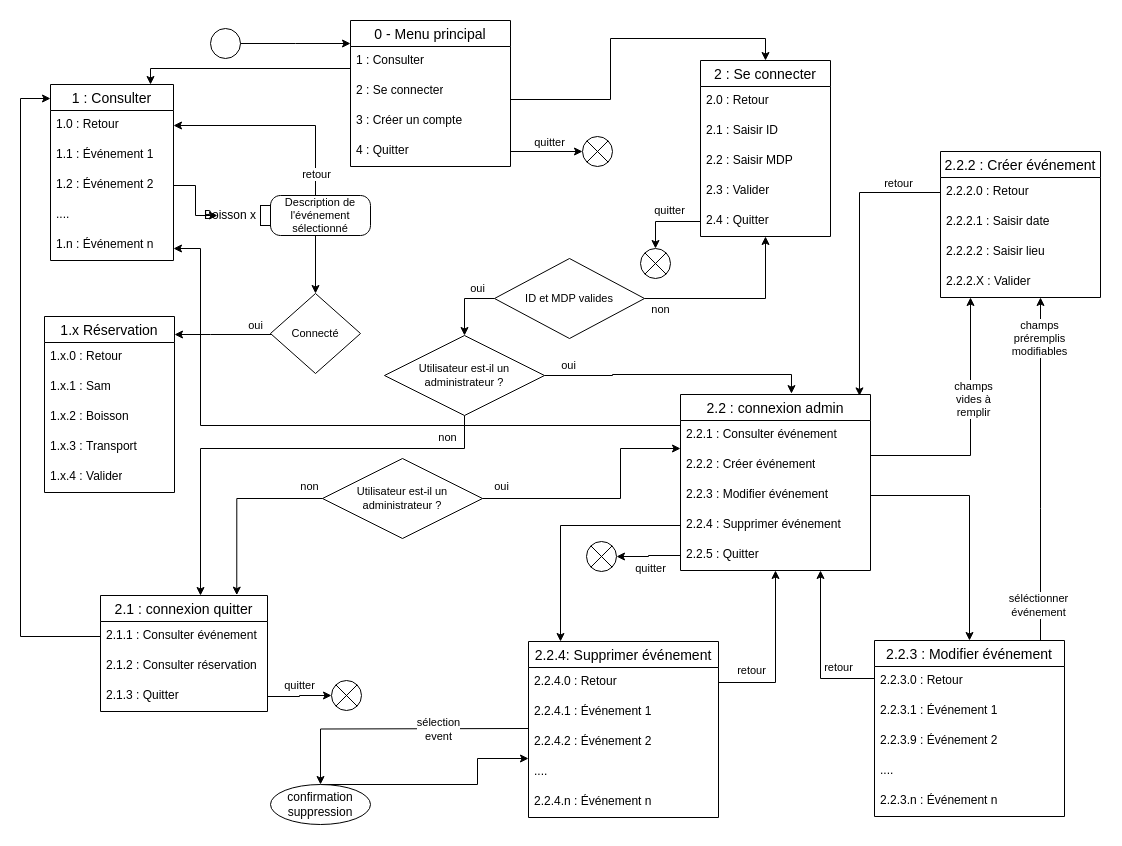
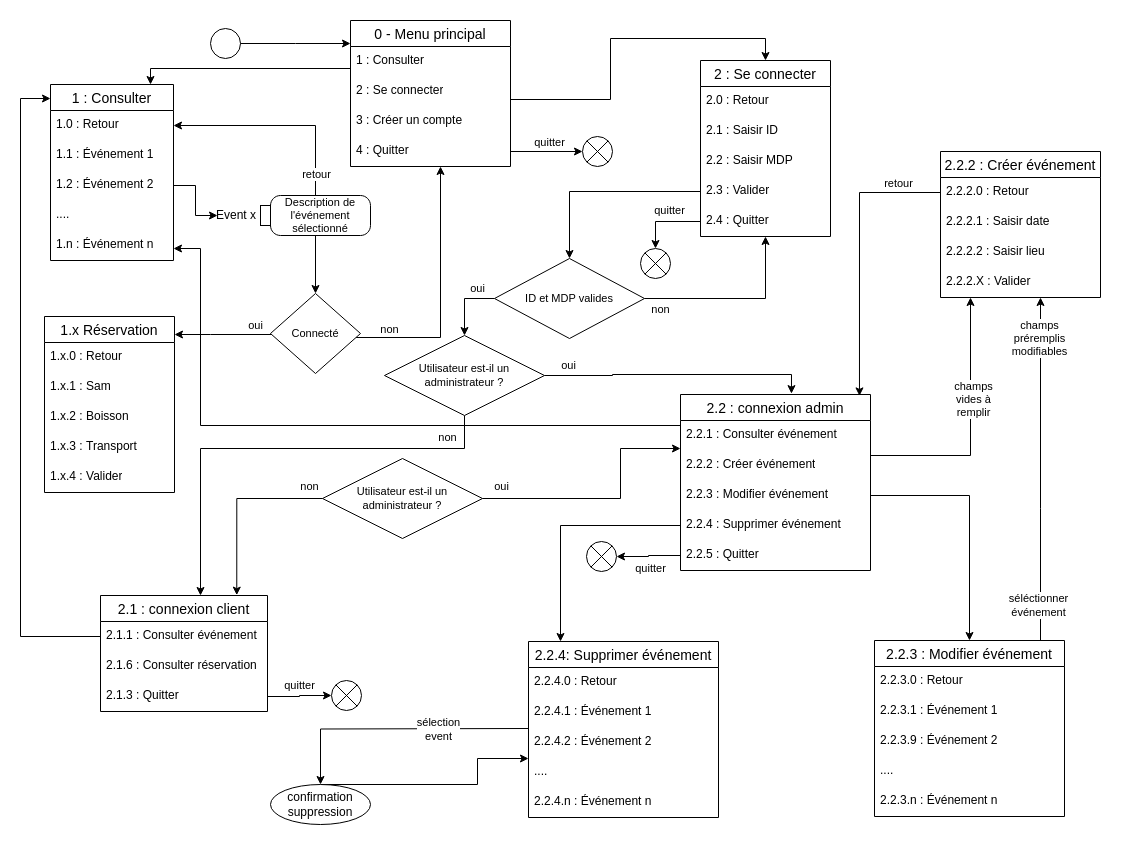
edge "2.3 : Valider" -> "ID et MDP valides": added
node "Boisson x": label "Boisson x" -> "Event x"
edge "Connecté" -> "0 - Menu principal": added, label "non"
node "2.1 : connexion quitter": label "2.1 : connexion quitter" -> "2.1 : connexion client"
edge "2.2.3.0 : Retour" -> "2.2 : connexion admin": removed, label "retour"
edge "2.2.4.0 : Retour" -> "2.2 : connexion admin": removed, label "retour"
node "2.1.2 : Consulter réservation": label "2.1.2 : Consulter réservation" -> "2.1.6 : Consulter réservation"
